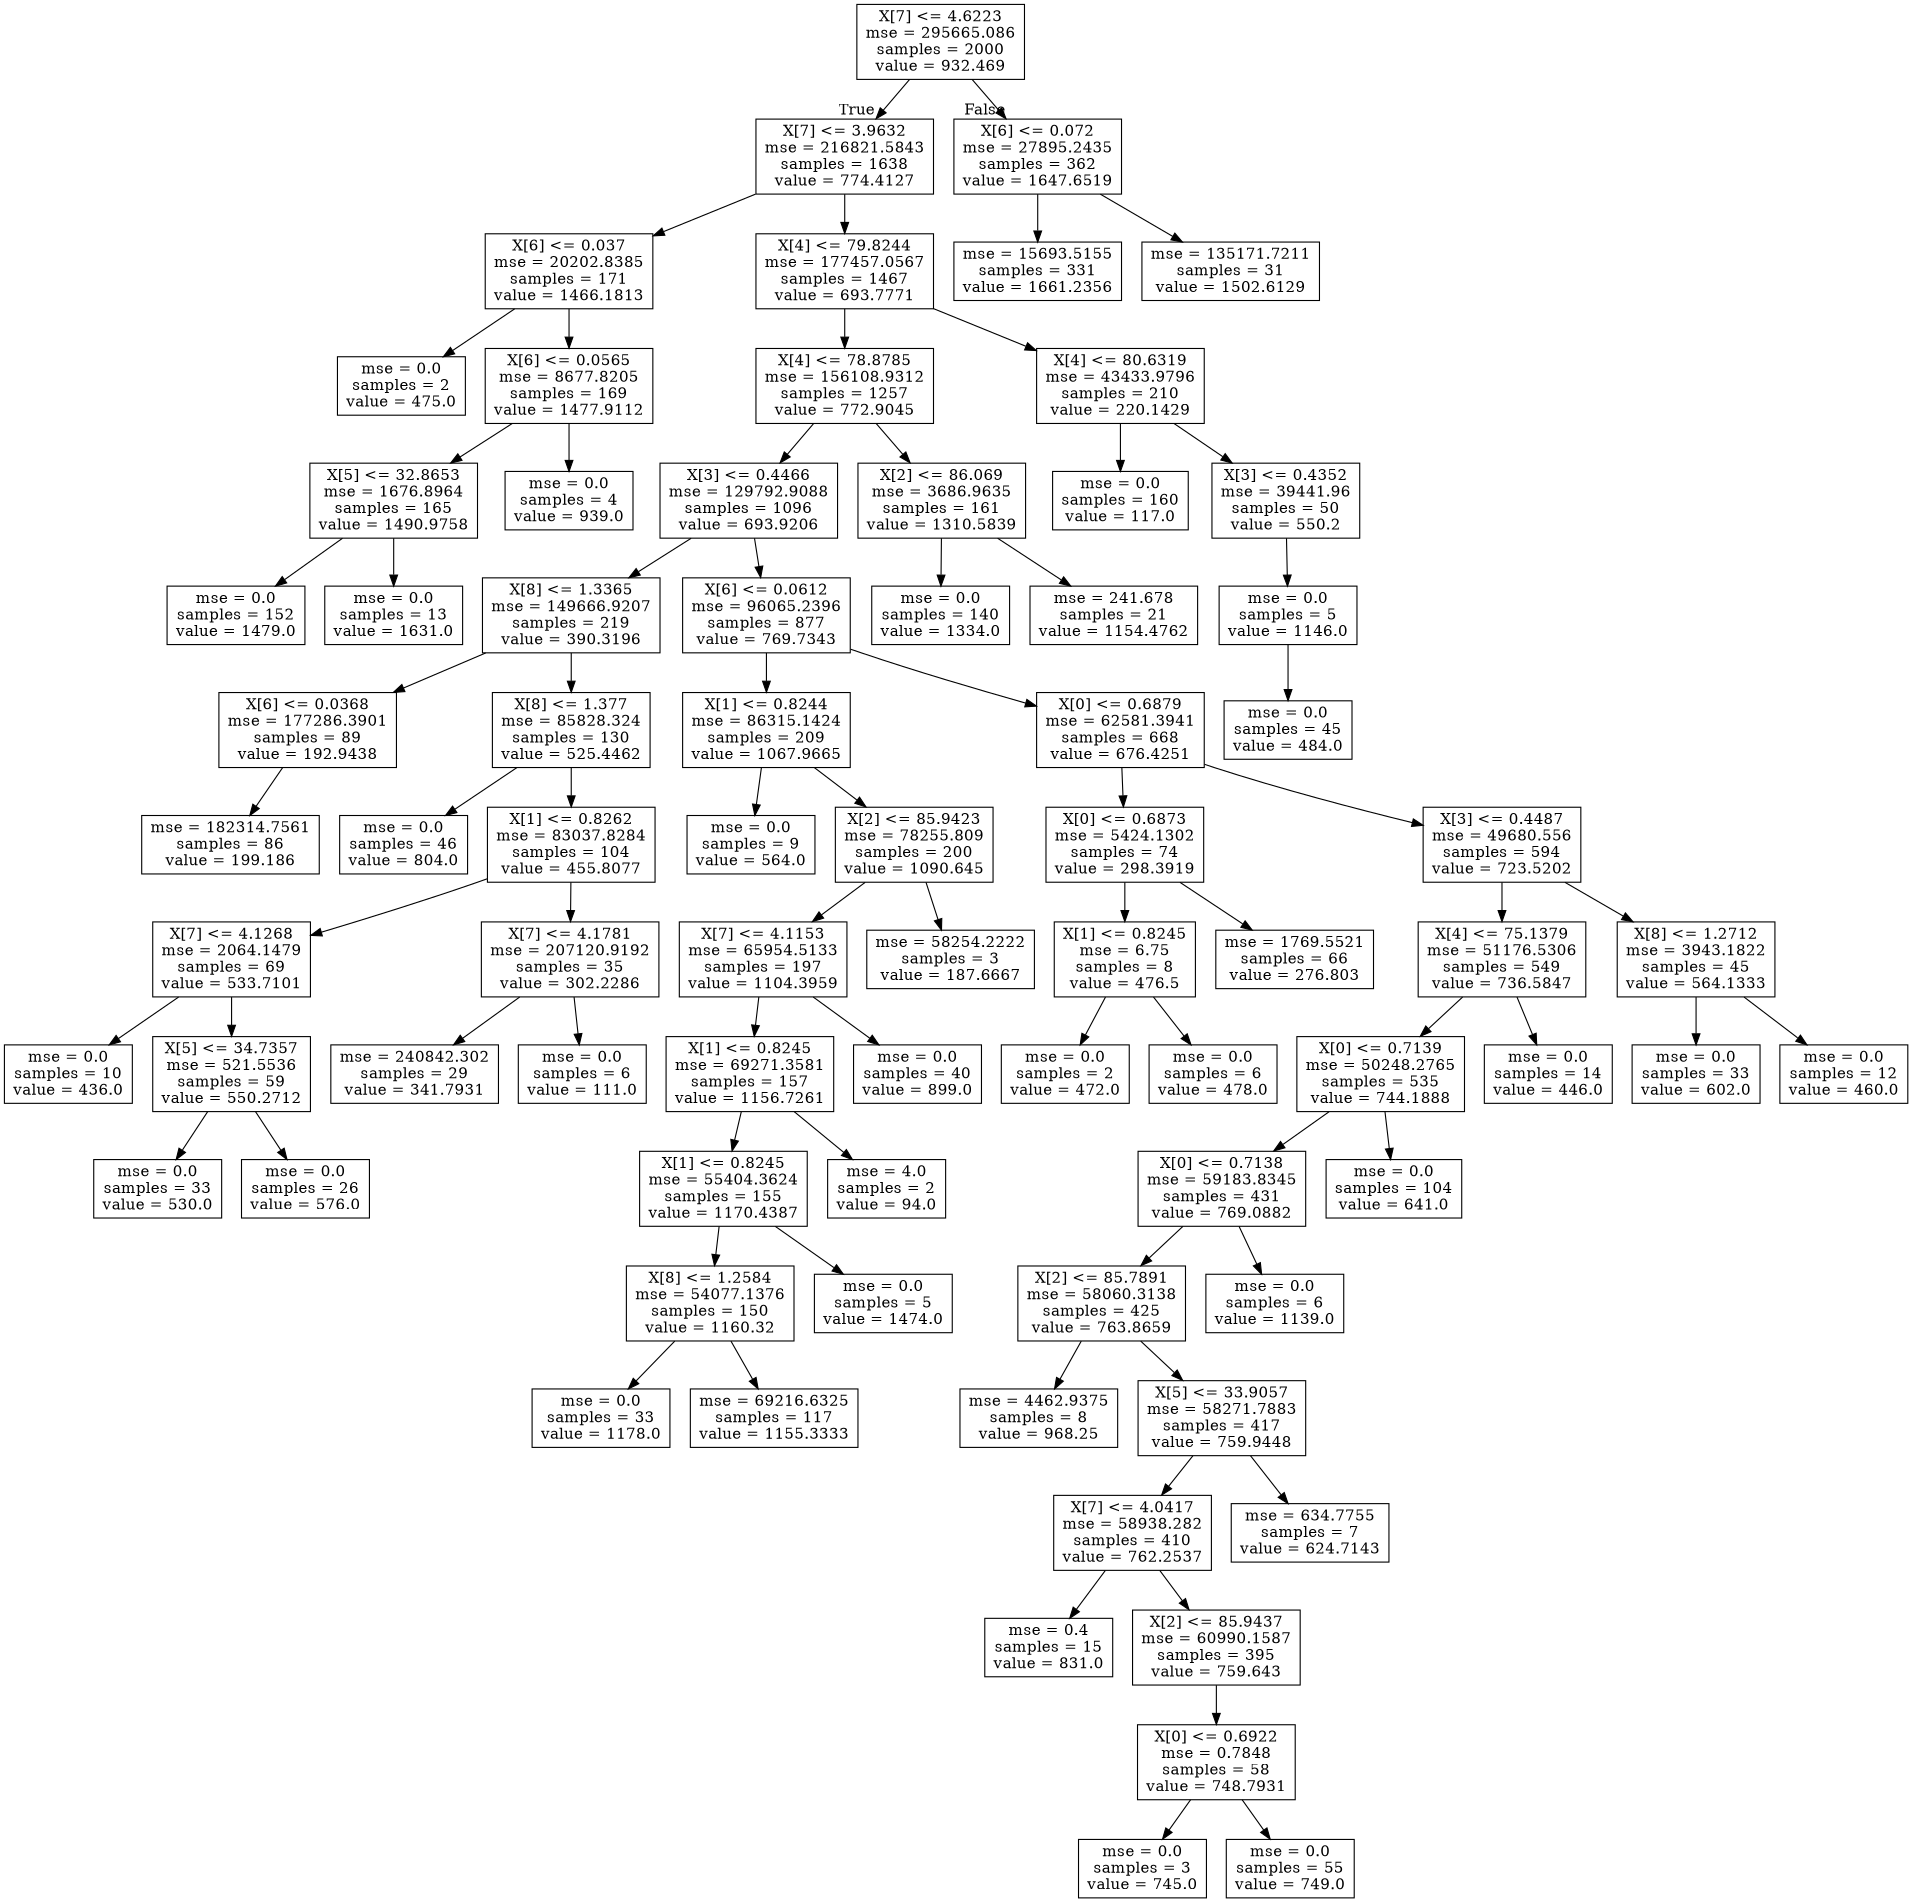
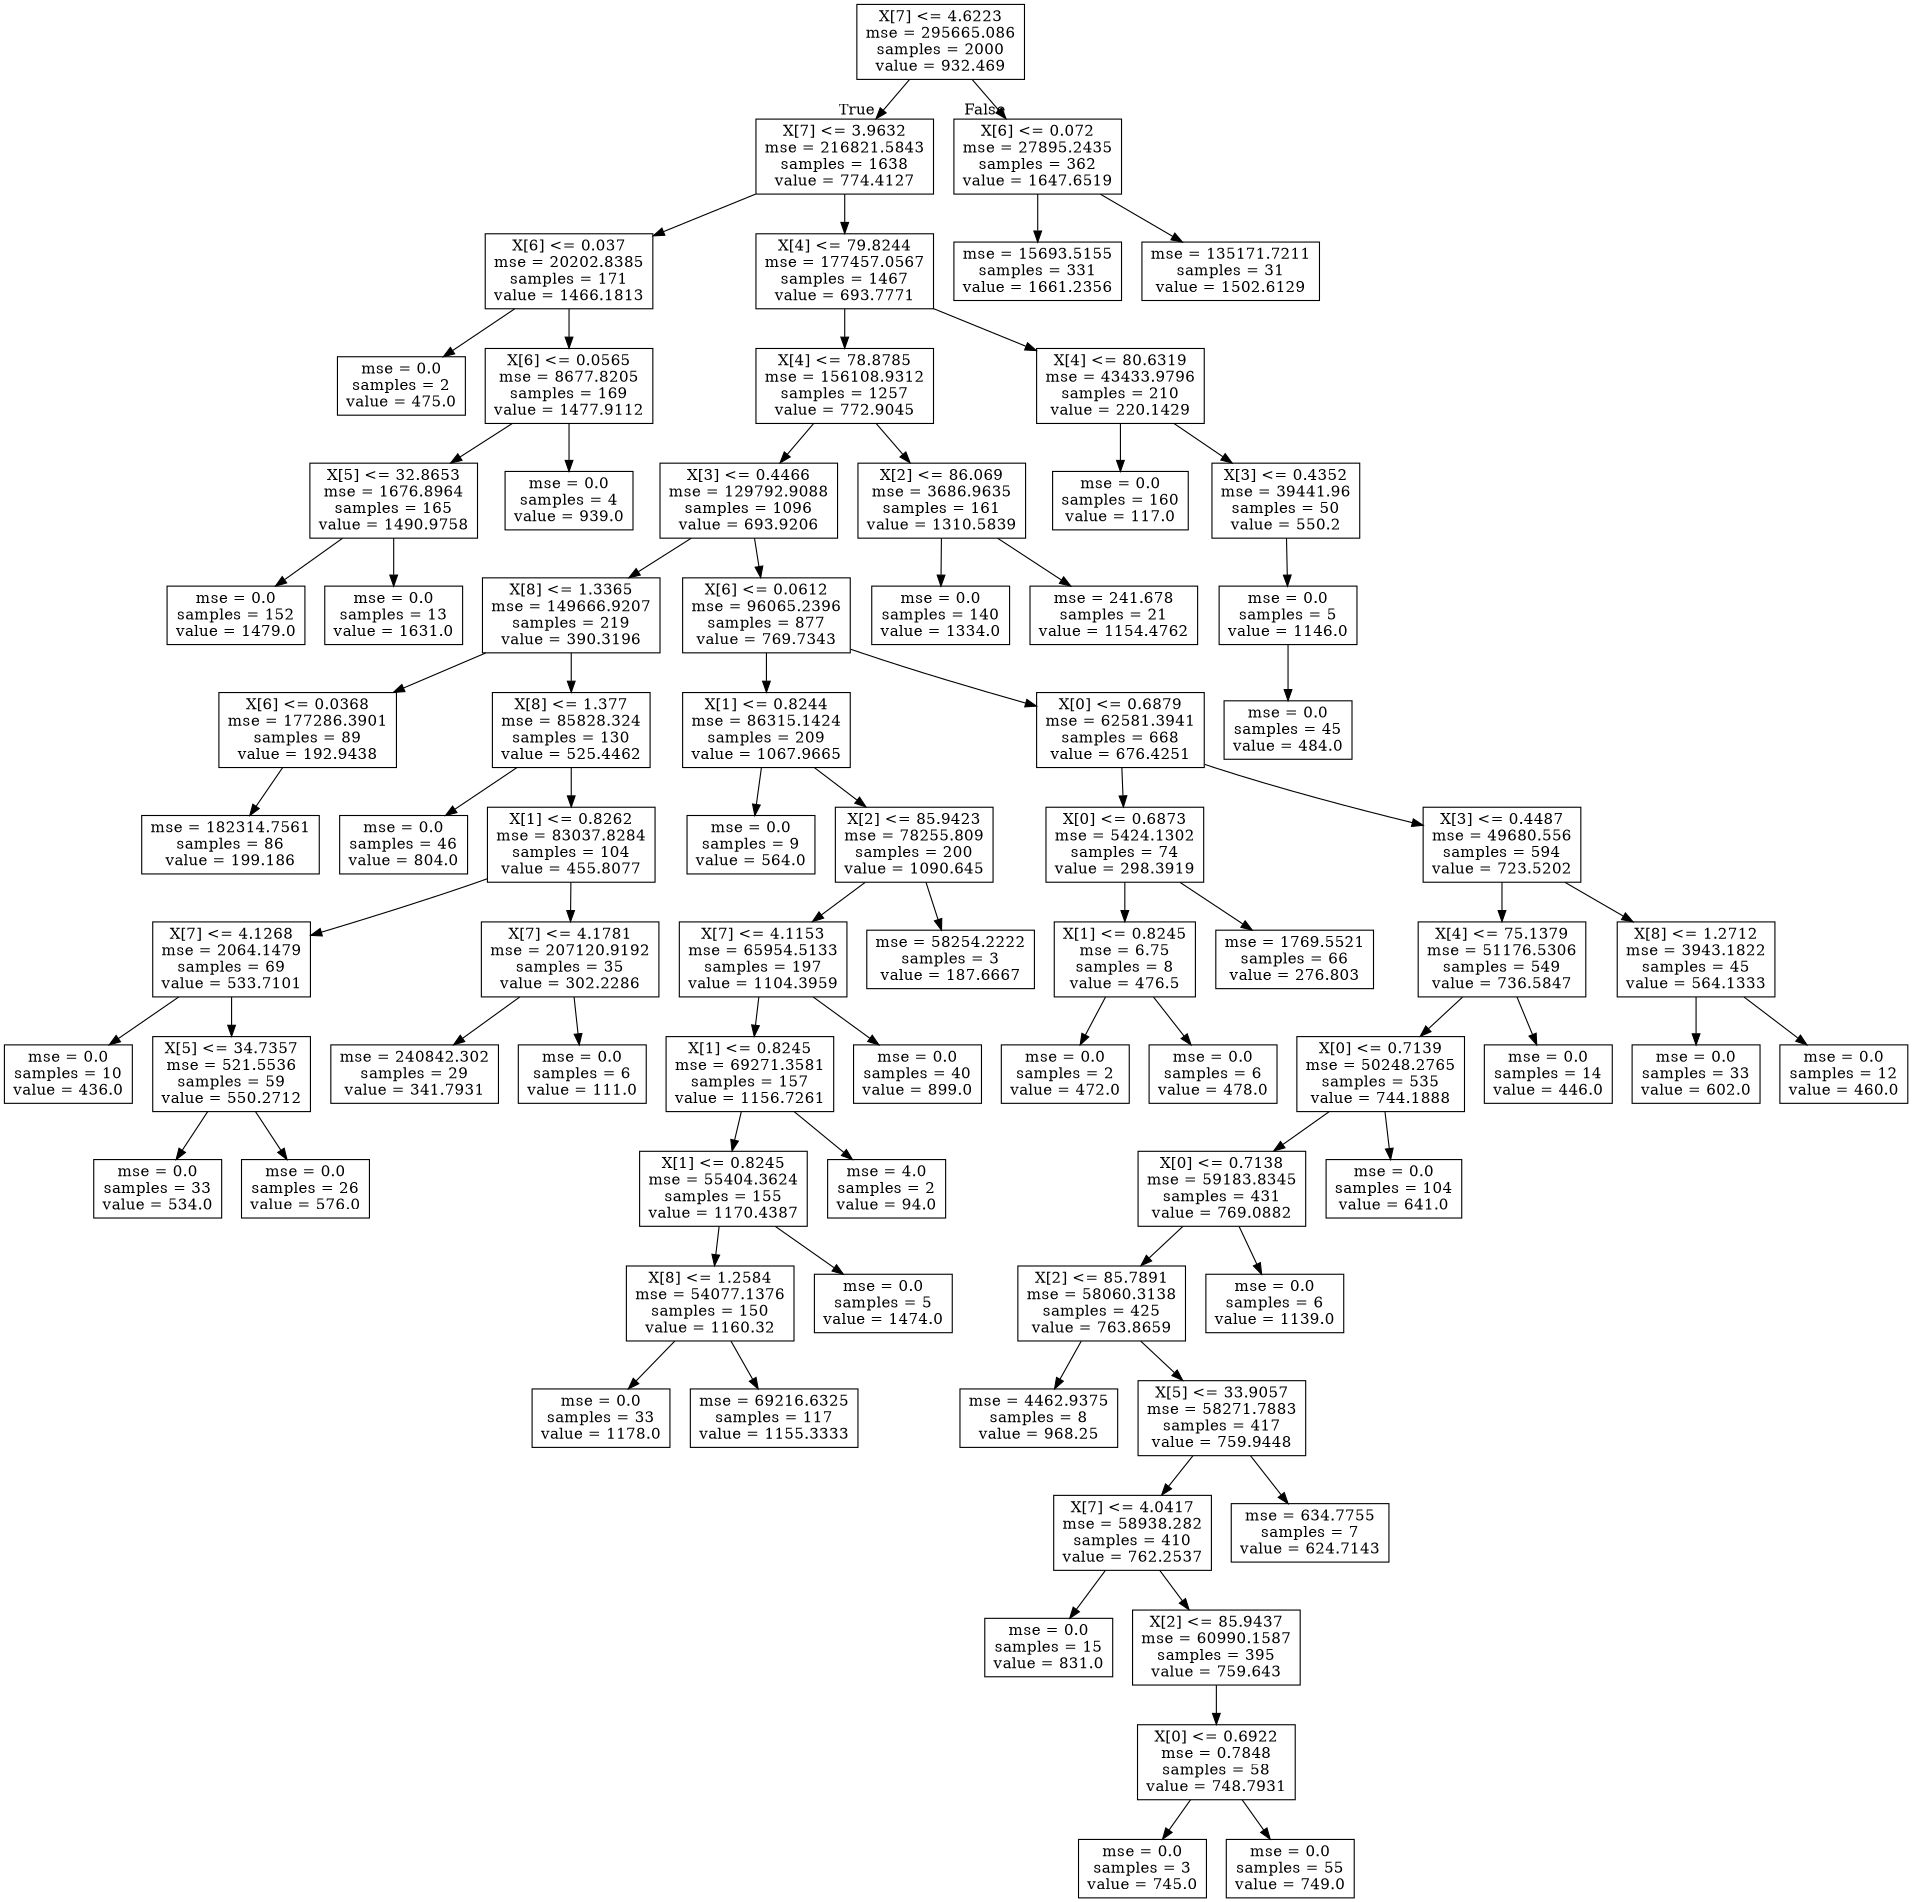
node "mse = 0.0 samples = 33 value = 530.0": label "mse = 0.0 samples = 33 value = 530.0" -> "mse = 0.0 samples = 33 value = 534.0"
node "mse = 0.4 samples = 15 value = 831.0": label "mse = 0.4 samples = 15 value = 831.0" -> "mse = 0.0 samples = 15 value = 831.0"
